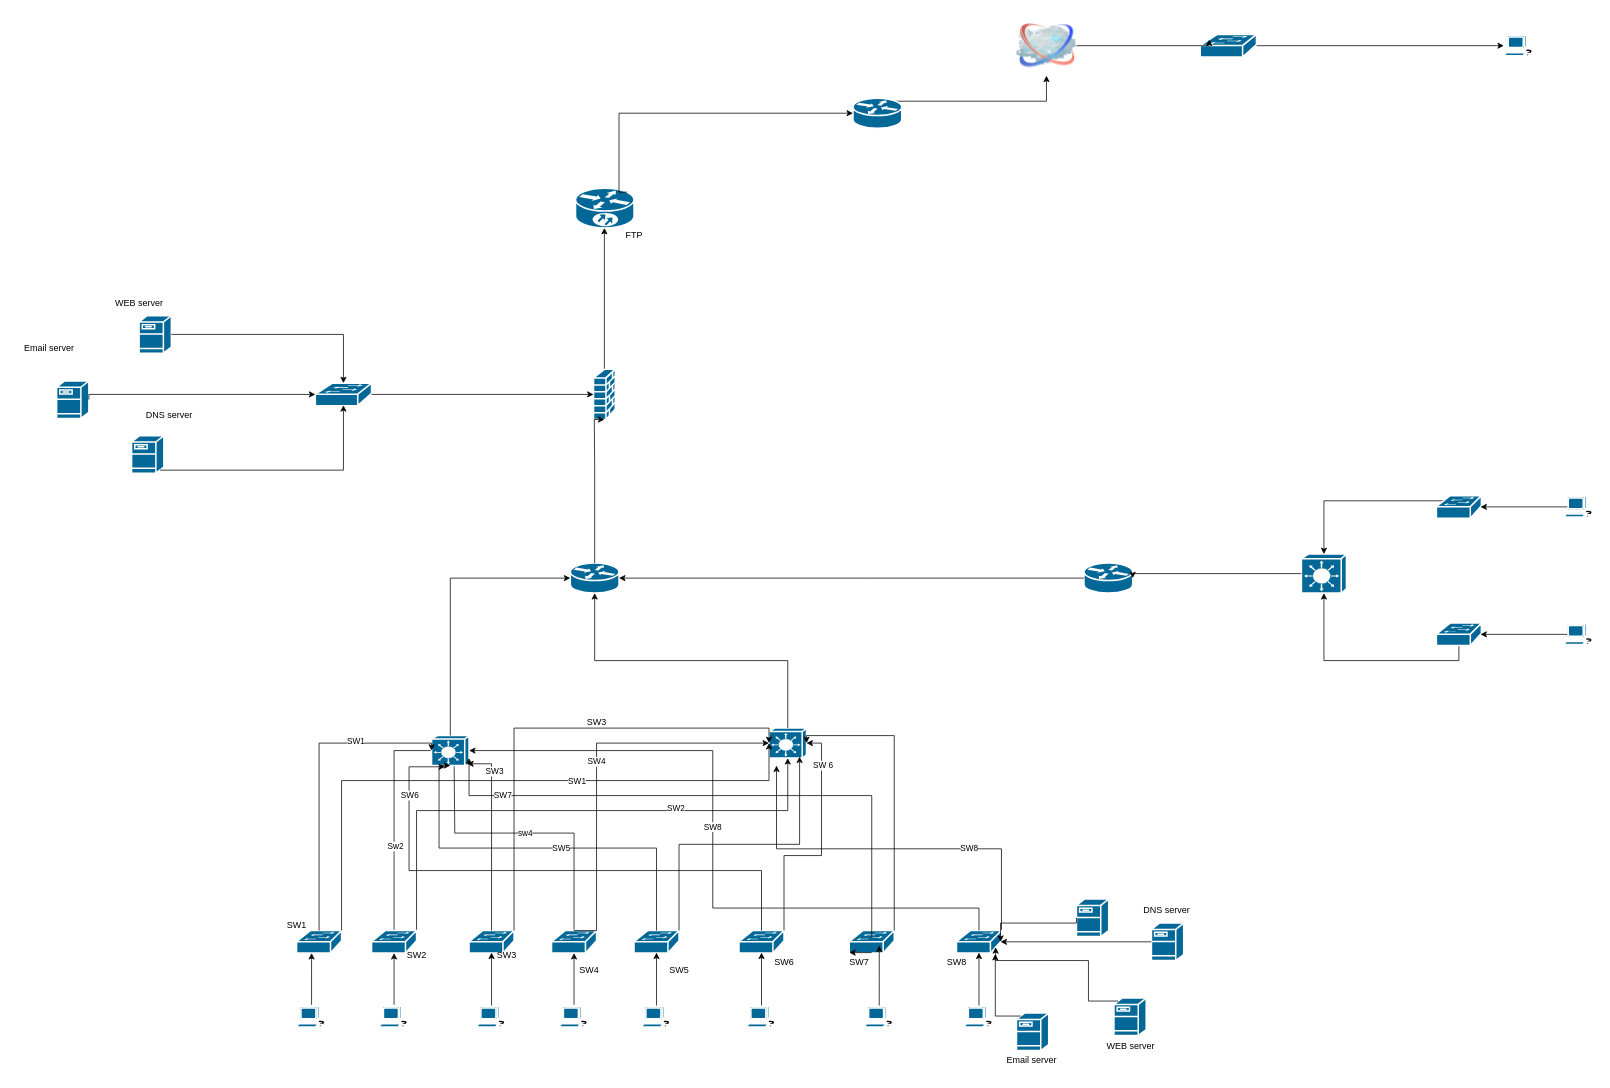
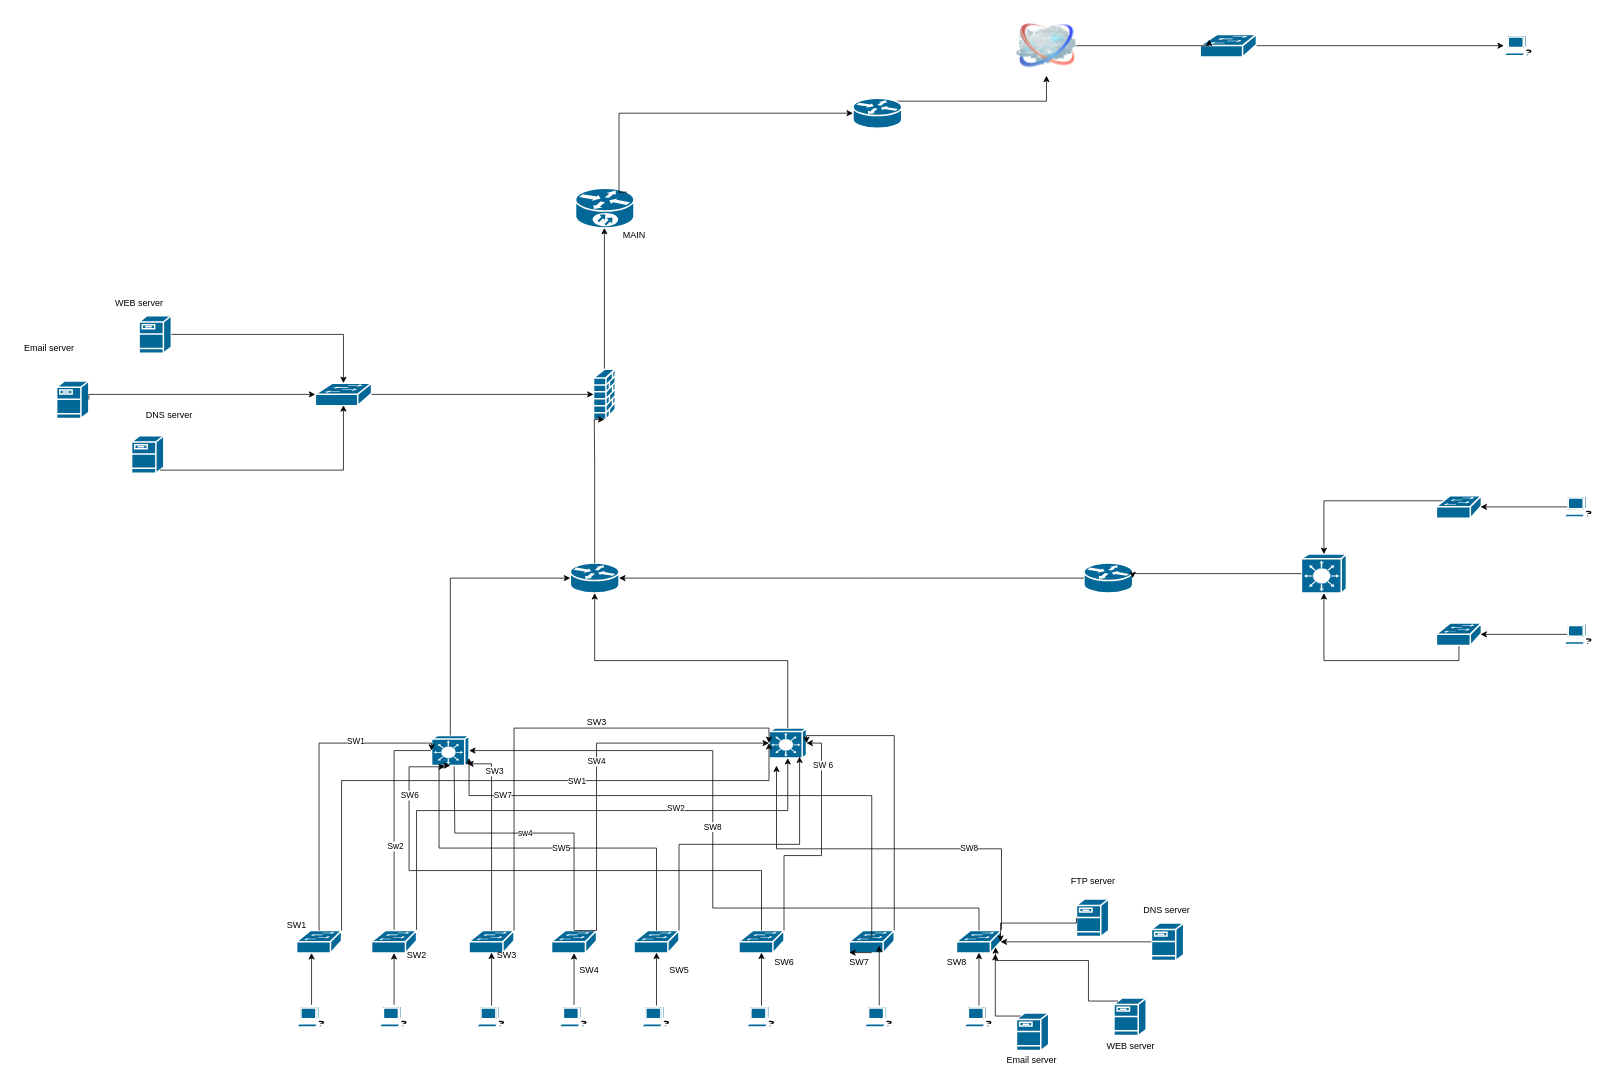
node "FTP": label "FTP" -> "MAIN"
node "FTP server": added
